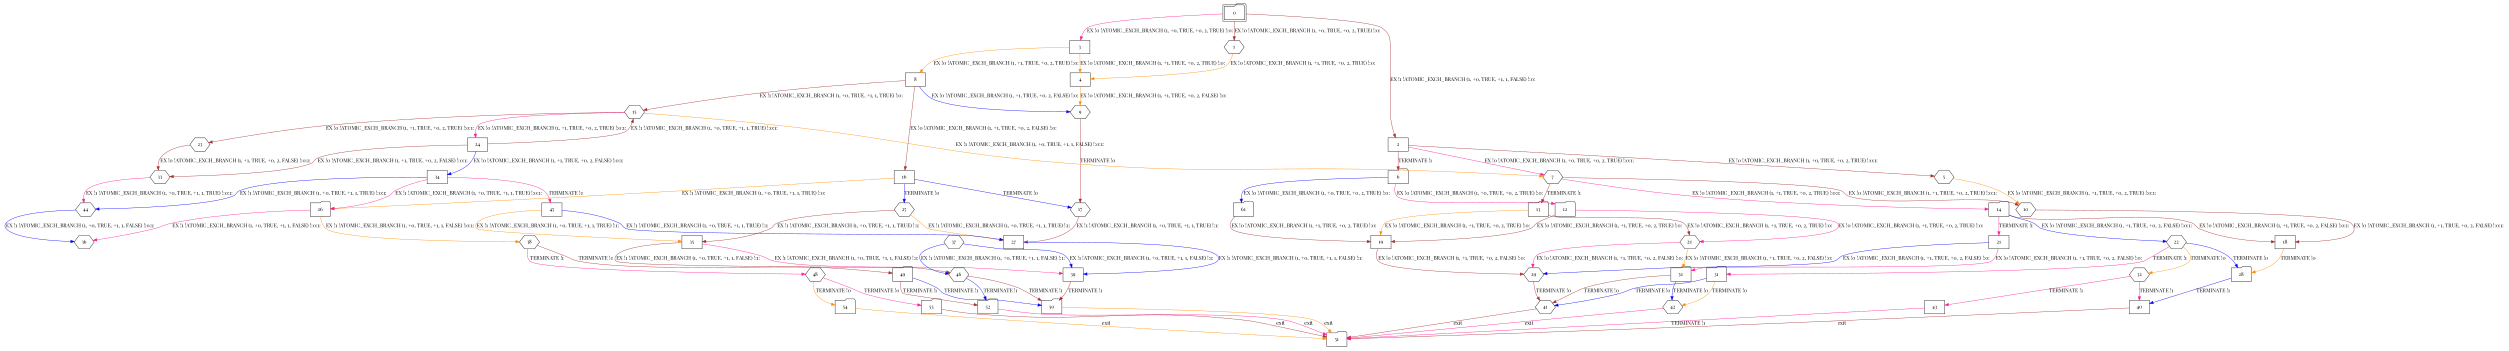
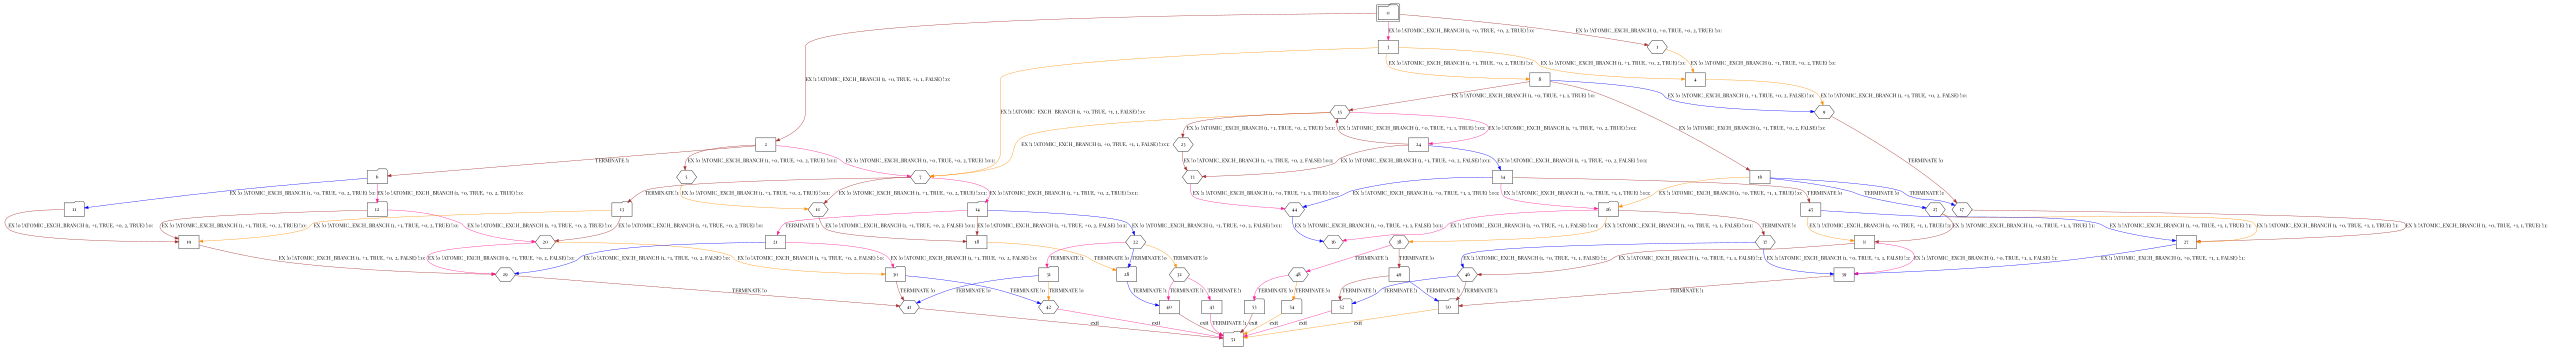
edge "3" -> "7": added, label "EX !1 !ATOMIC_EXCH_BRANCH (1, +0, TRUE, +1, 1, FALSE) !:0:"
edge "34" -> "45": color deeppink -> brown
node "61": label "61" -> "11"
edge "26" -> "37": added, label "TERMINATE !0"
